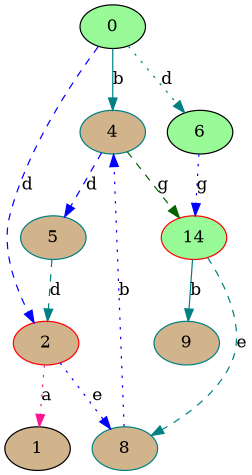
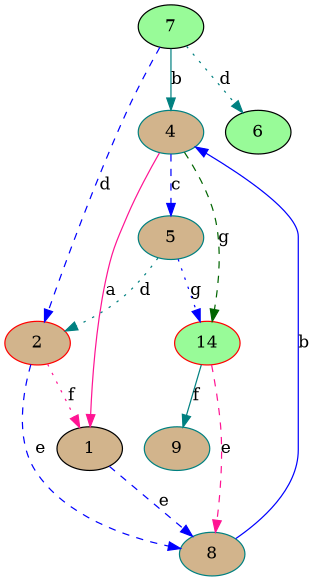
node "0": label "0" -> "7"
edge "6" -> "14": now "5" -> "14"
edge "4" -> "5": label "d" -> "c"
edge "4" -> "1": added, label "a"
edge "5" -> "2": style dashed -> dotted
edge "14" -> "9": label "b" -> "f"
edge "8" -> "4": style dotted -> solid
edge "14" -> "8": color teal -> deeppink
edge "2" -> "8": style dotted -> dashed
edge "2" -> "1": label "a" -> "f"
edge "1" -> "8": added, label "e"
